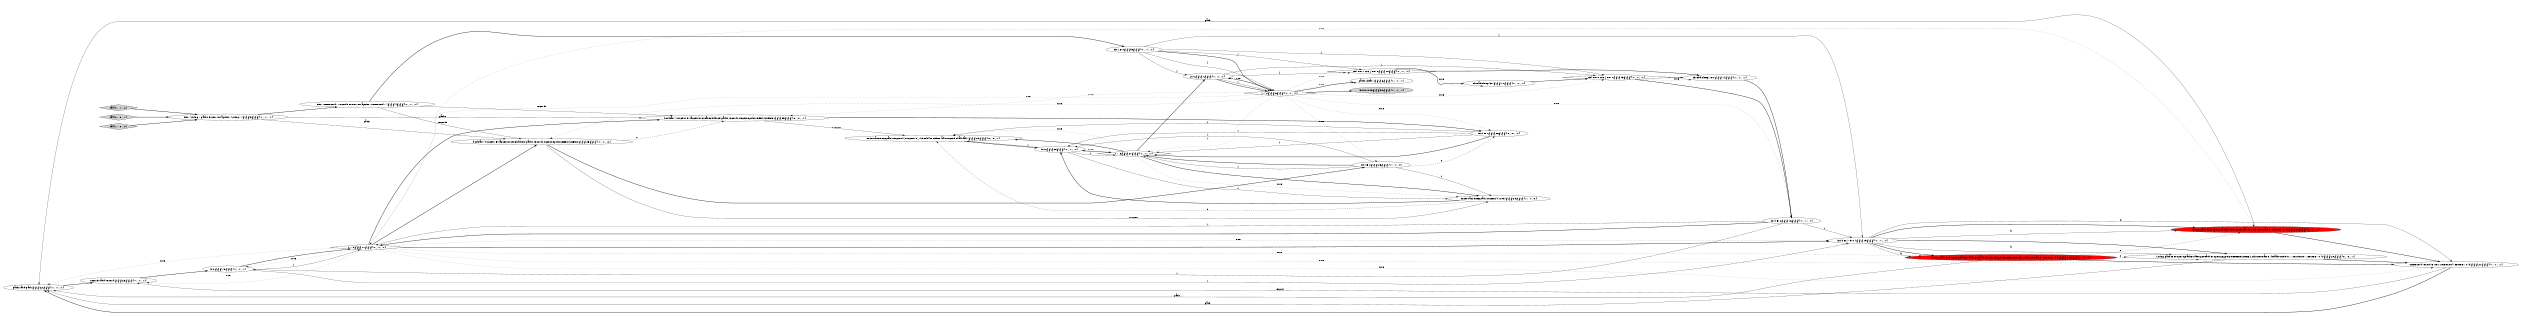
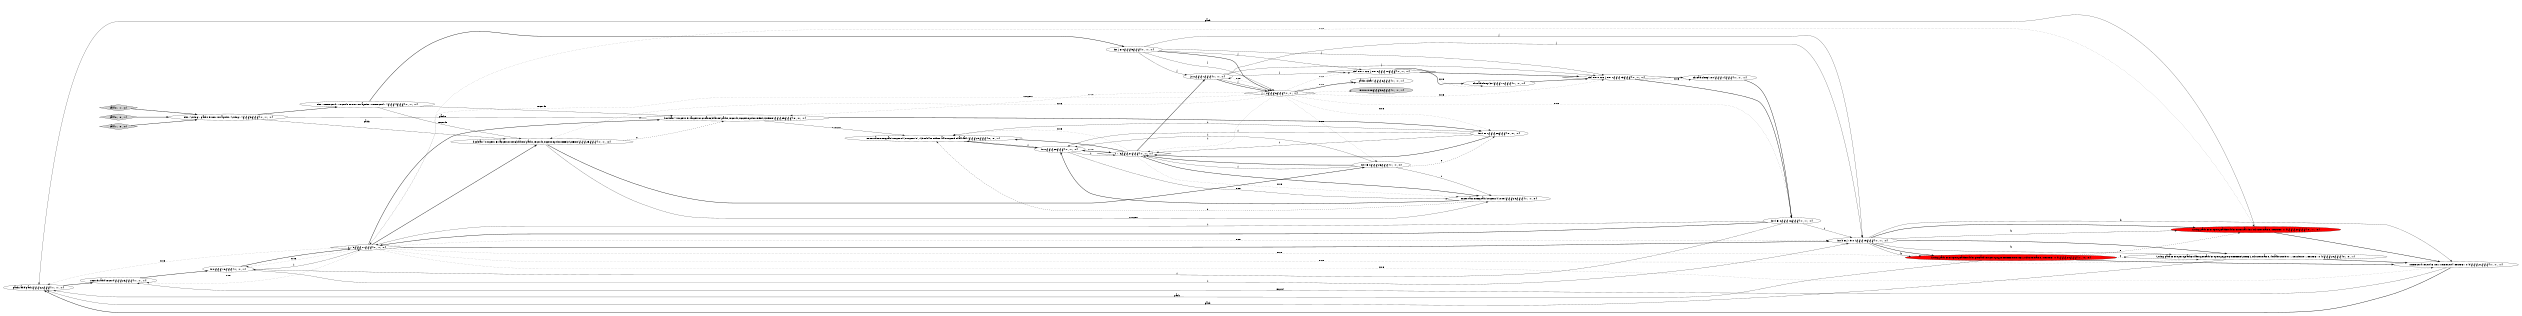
edge "j++@@@7@@@['1', '1', '1']" -> "int k = j * 5 + i@@@19@@@['1', '1', '1']": added, label "j"
edge "_id == 1 && j == 0@@@10@@@['1', '1', '1']" -> "Thread.sleep(100)@@@14@@@['1', '1', '1']": now "_id == 1 && j == 0@@@10@@@['1', '1', '1']" -> "_id == 0 && j == 1@@@13@@@['1', '1', '1']"
edge "j < 2@@@6@@@['1', '1', '1']" -> "j++@@@7@@@['1', '1', '1']": style bold -> dotted
edge "j < 2@@@6@@@['1', '1', '1']" -> "return true@@@32@@@['1', '1', '1']": style bold -> dotted
edge "j < 2@@@6@@@['1', '1', '1']" -> "i < 5@@@17@@@['1', '1', '1']": label "true" -> "success"
edge "i++@@@28@@@['1', '1', '1']" -> "Assert.assertEquals(success(i(,true)@@@29@@@['1', '1', '0']": label "i" -> "true"
